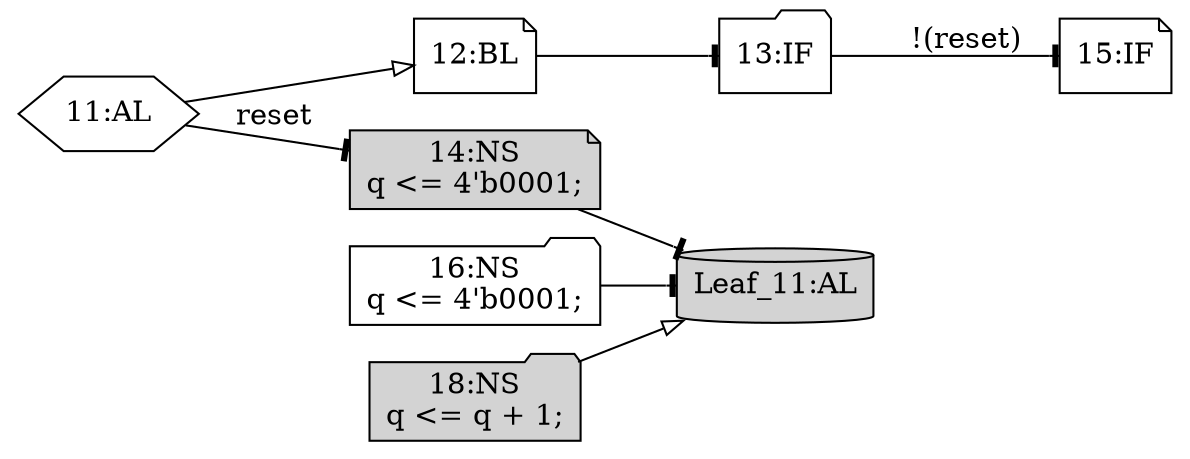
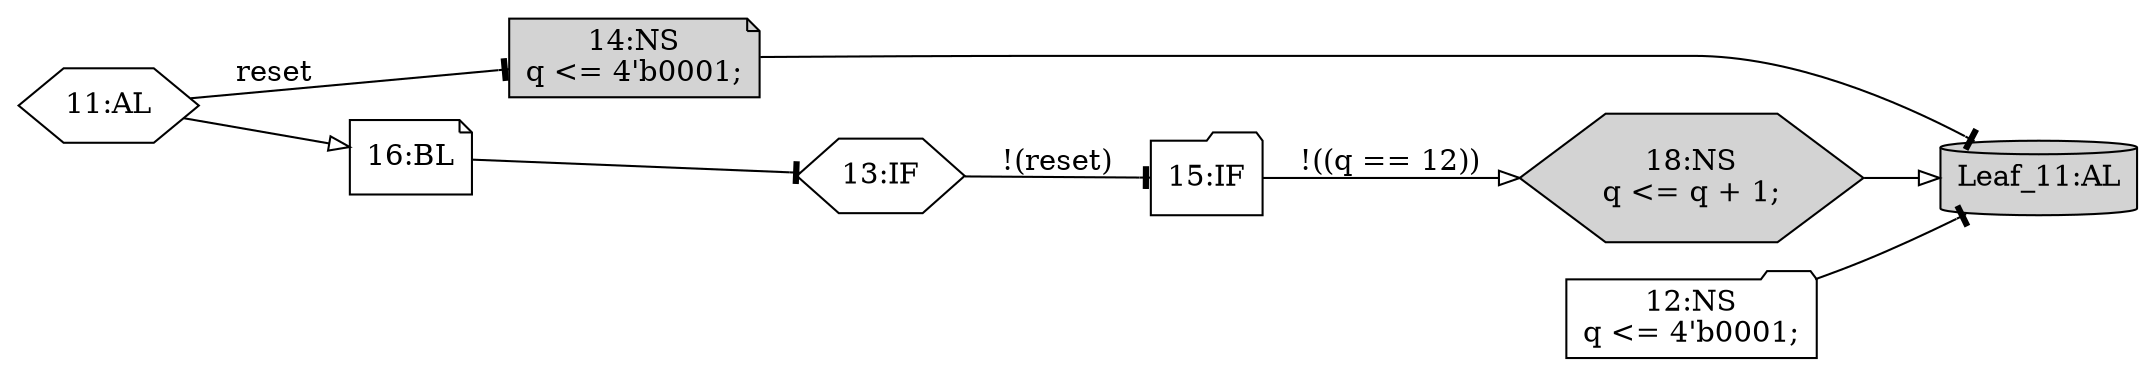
node "12:BL": label "12:BL" -> "16:BL"
node "13:IF": shape folder -> hexagon
node "15:IF": shape note -> folder
edge "15:IF" -> "18:NS q <= q + 1;": added, label "!((q == 12))"
node "16:NS q <= 4'b0001;": label "16:NS q <= 4'b0001;" -> "12:NS q <= 4'b0001;"
node "18:NS q <= q + 1;": shape folder -> hexagon
